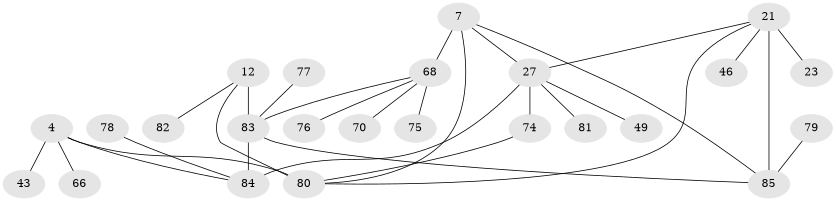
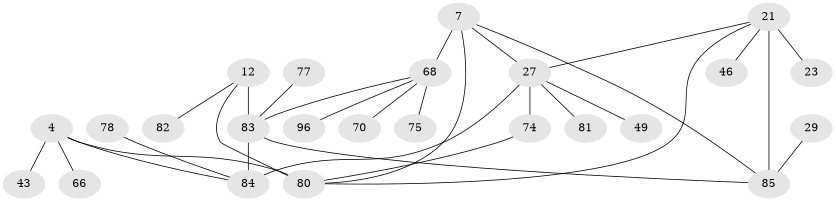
node "76": label "76" -> "96"
node "79": label "79" -> "29"
